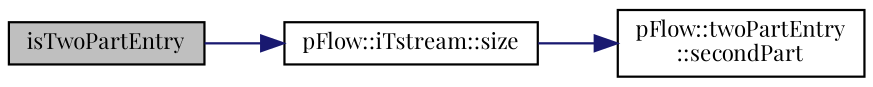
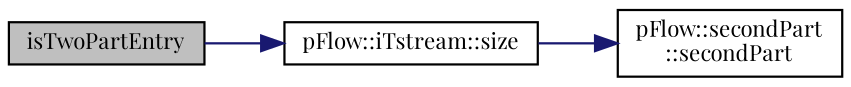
node "pFlow::twoPartEntry ::secondPart": label "pFlow::twoPartEntry ::secondPart" -> "pFlow::secondPart ::secondPart"
